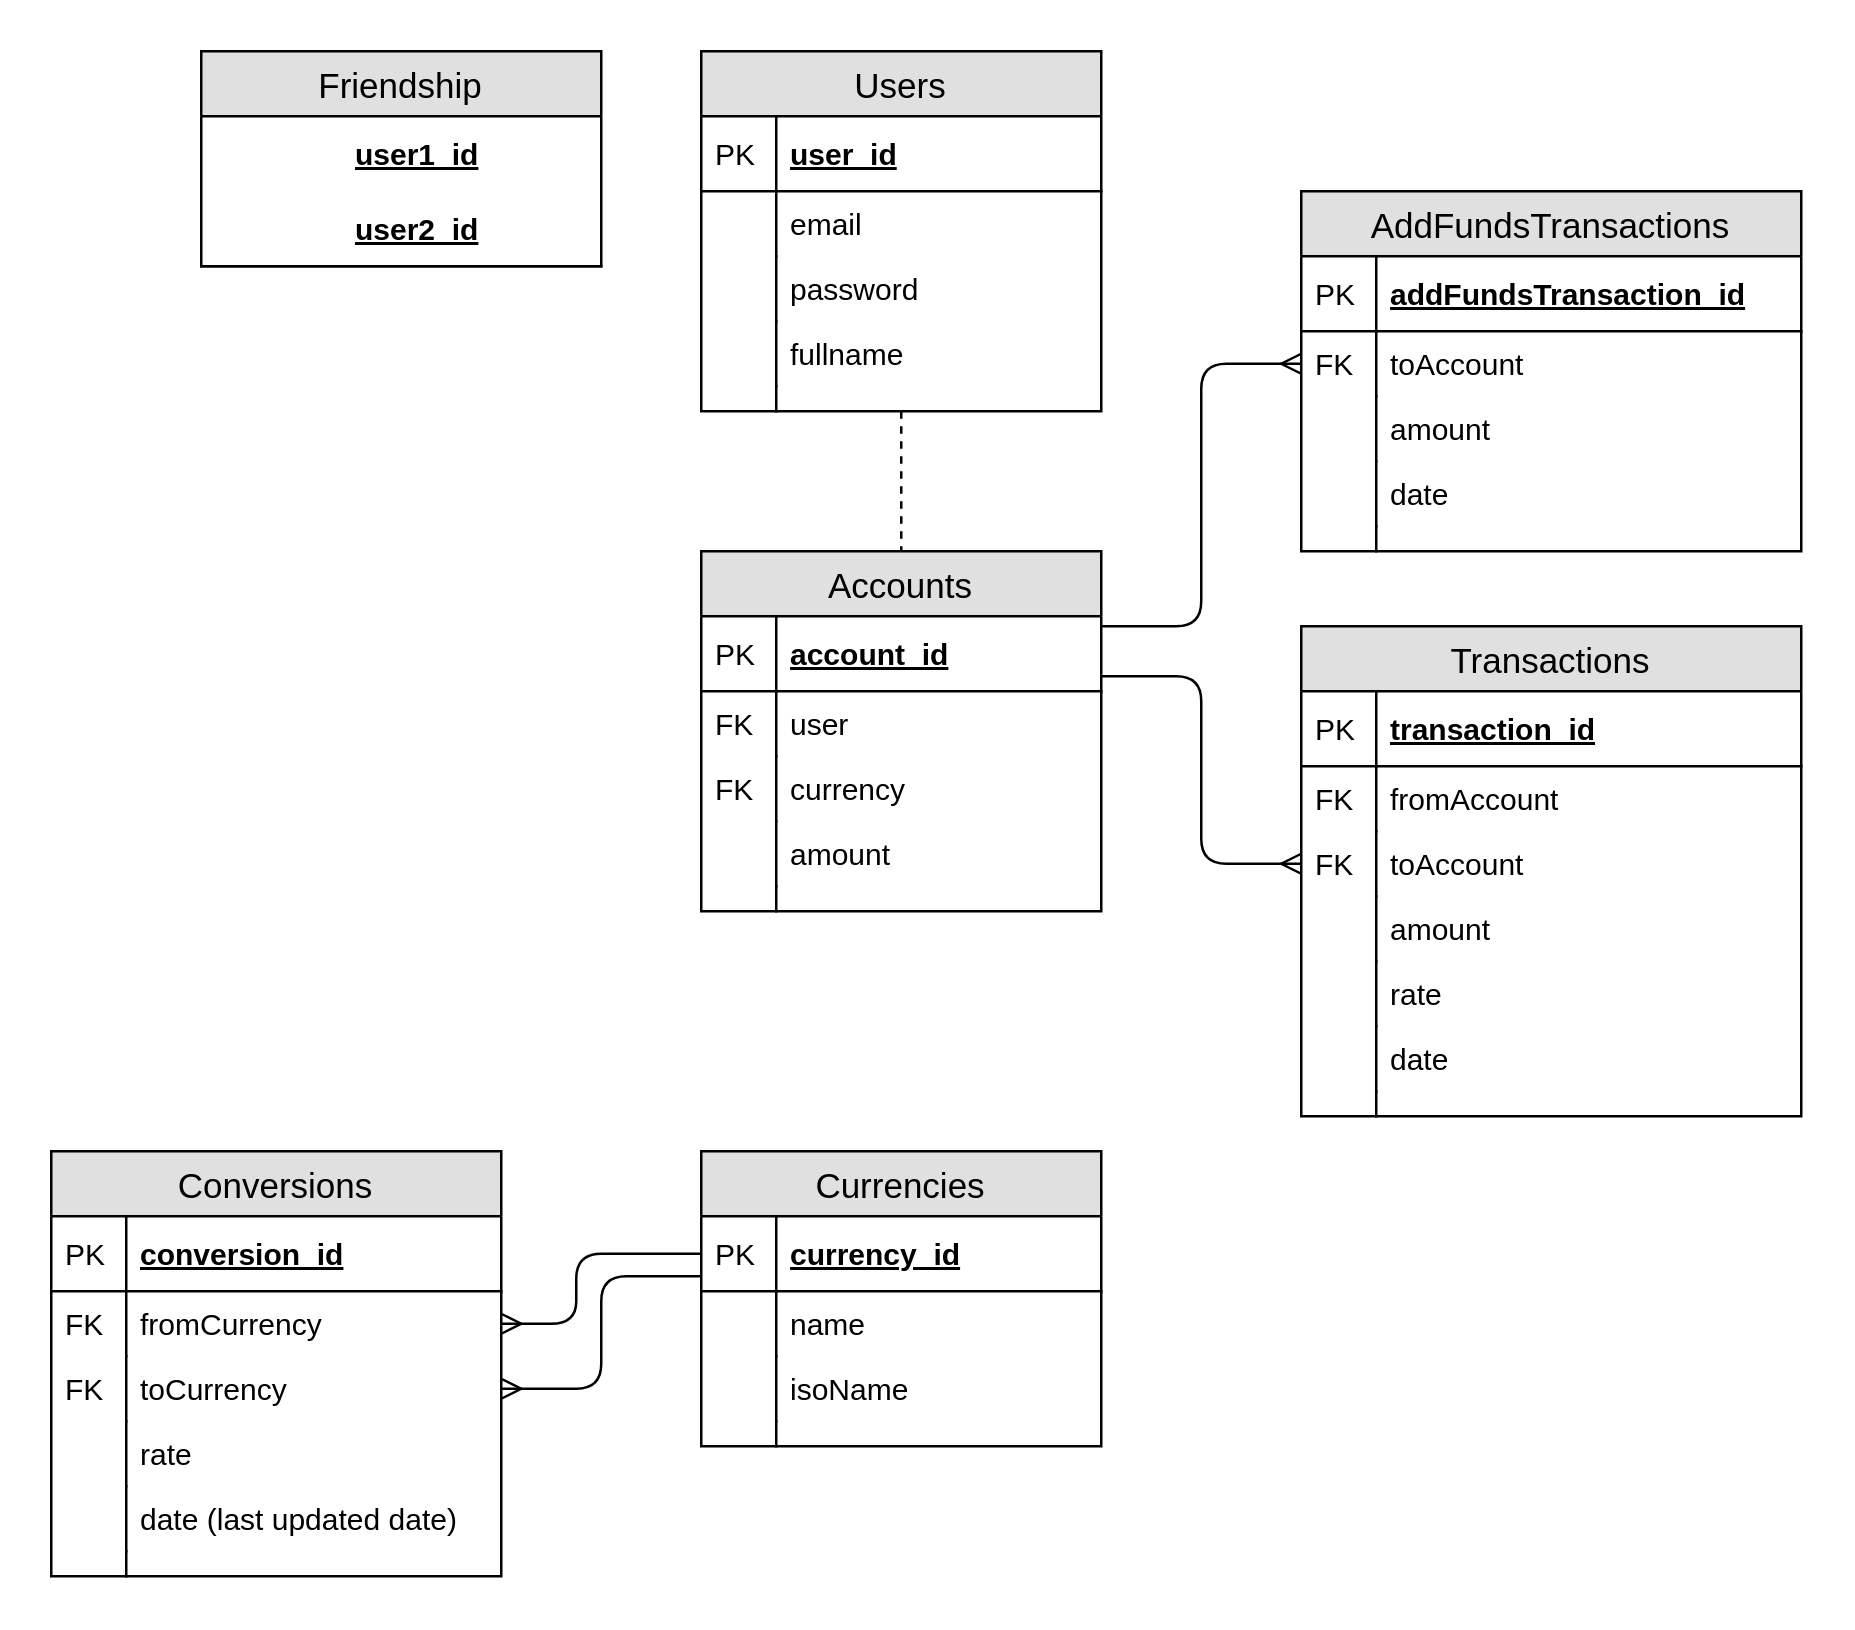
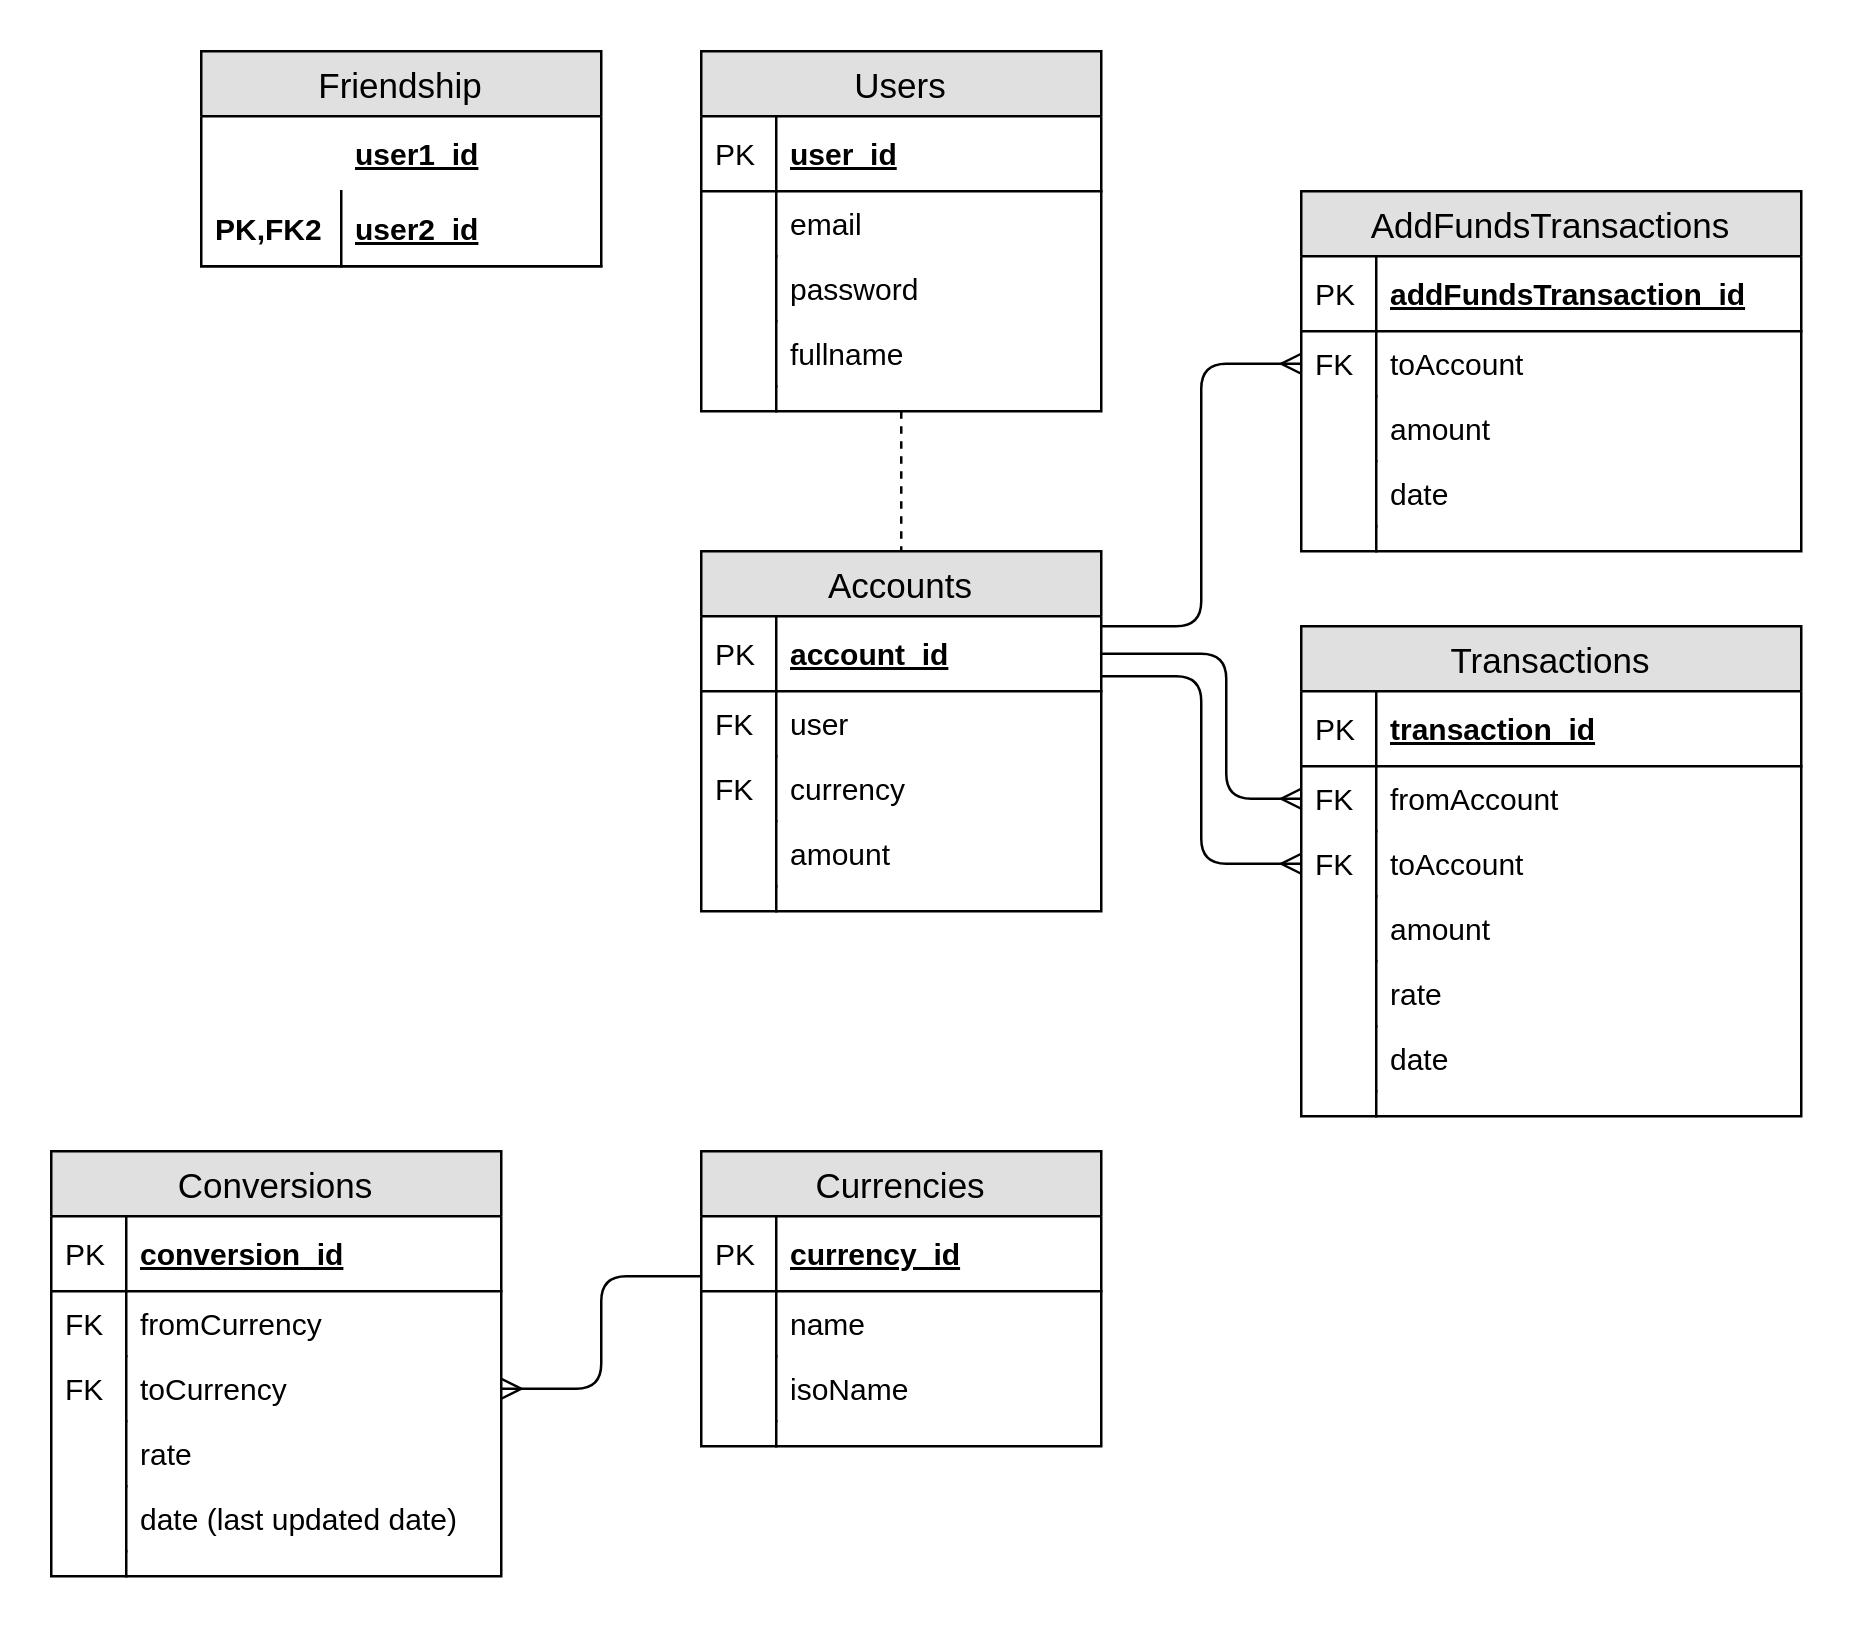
node "PK,FK2": added
edge "account_id" -> "fromAccount": added
edge "currency_id" -> "fromCurrency": removed
